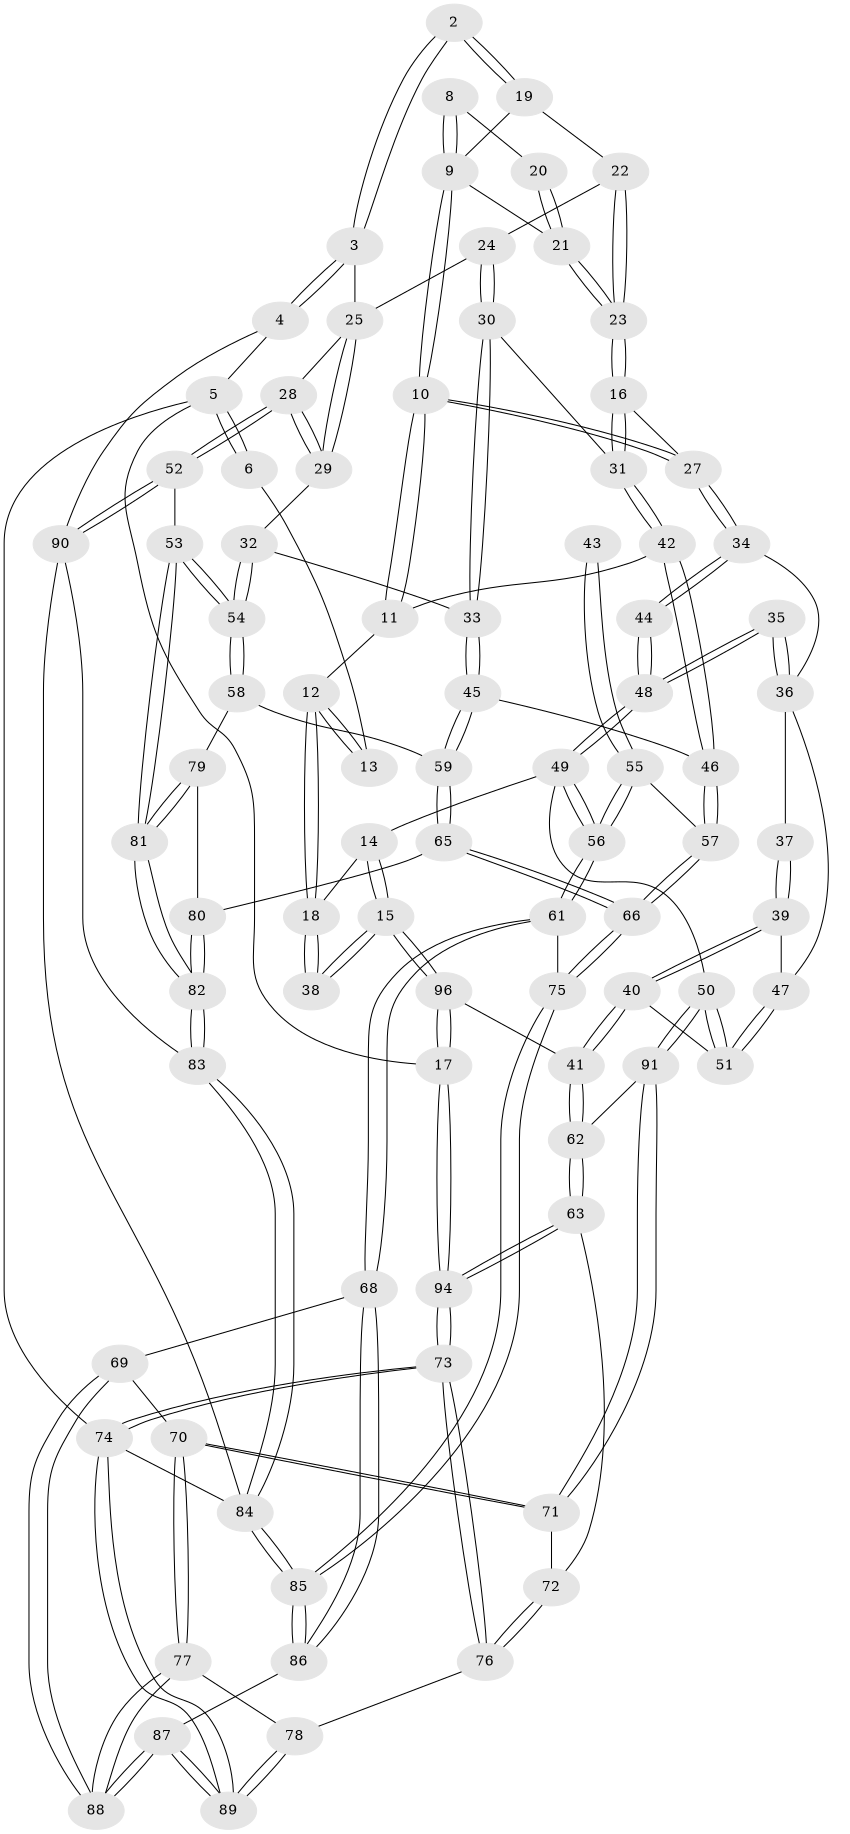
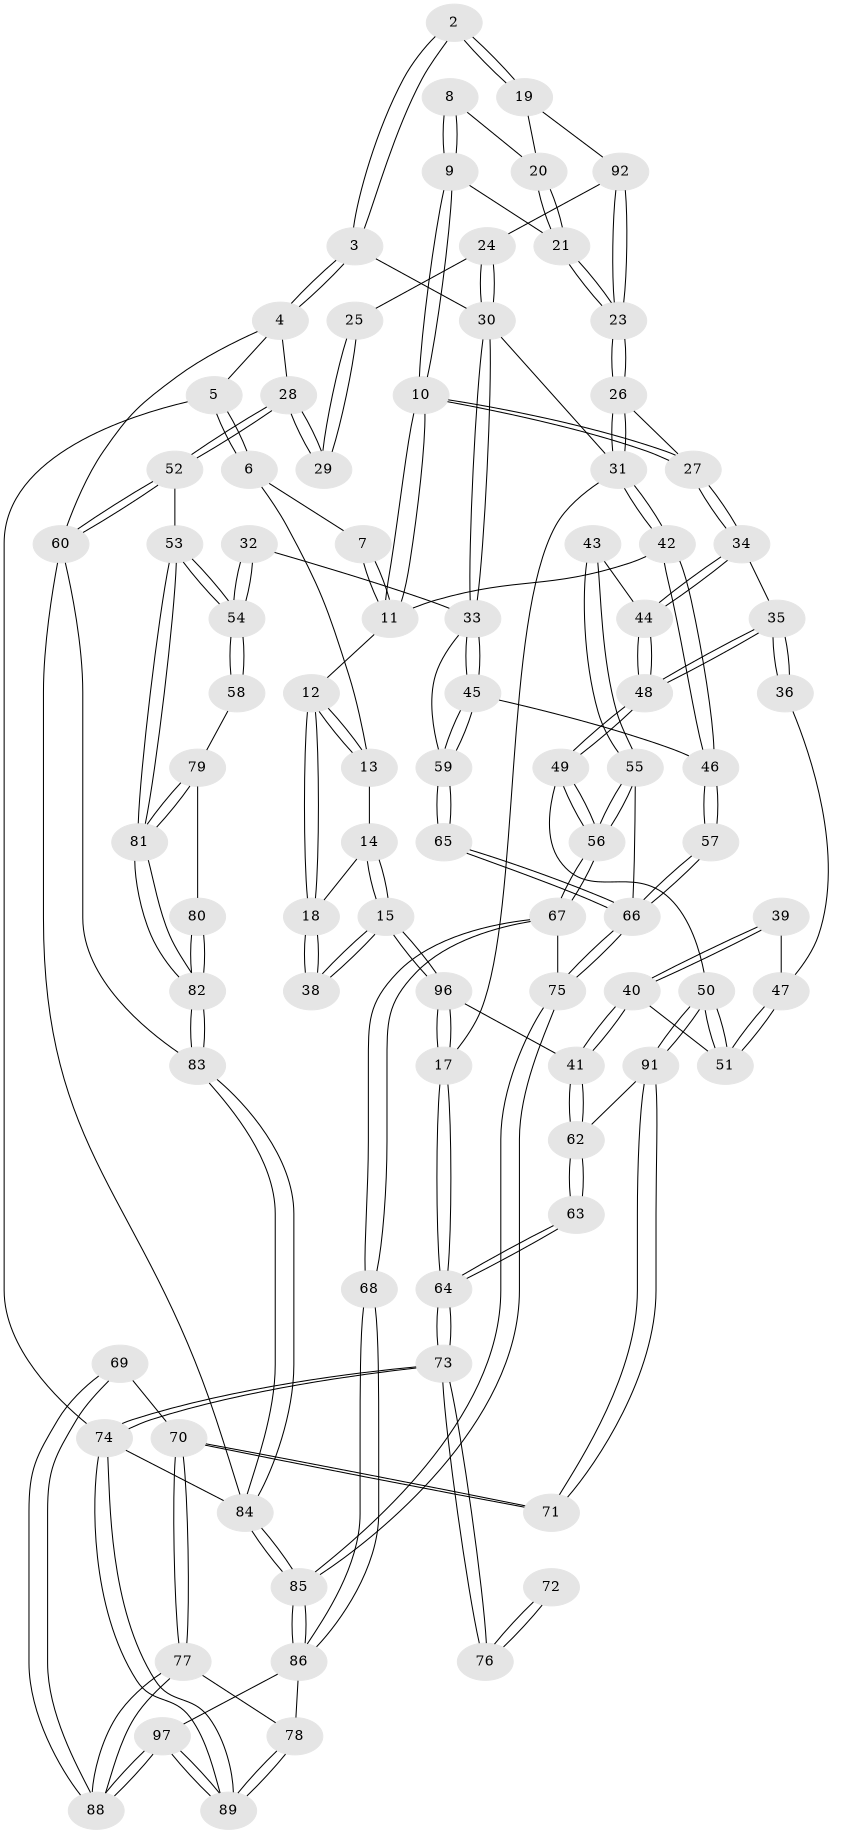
edge "19" -- "9": now "19" -- "20"
node "22": label "22" -> "92"
edge "3" -- "25": now "3" -- "30"
edge "25" -- "28": now "4" -- "28"
node "16": label "16" -> "26"
edge "29" -- "32": removed
node "90": label "90" -> "60"
node "7": added
edge "43" -- "44": added
edge "34" -- "36": now "34" -- "35"
edge "58" -- "59": now "33" -- "59"
edge "5" -- "17": now "31" -- "17"
edge "49" -- "14": now "13" -- "14"
edge "55" -- "57": now "55" -- "66"
node "37": removed
edge "65" -- "80": removed
node "61": label "61" -> "67"
node "94": label "94" -> "64"
edge "68" -- "69": removed
edge "63" -- "72": removed
edge "71" -- "72": removed
edge "76" -- "78": now "86" -- "78"
node "87": label "87" -> "97"
